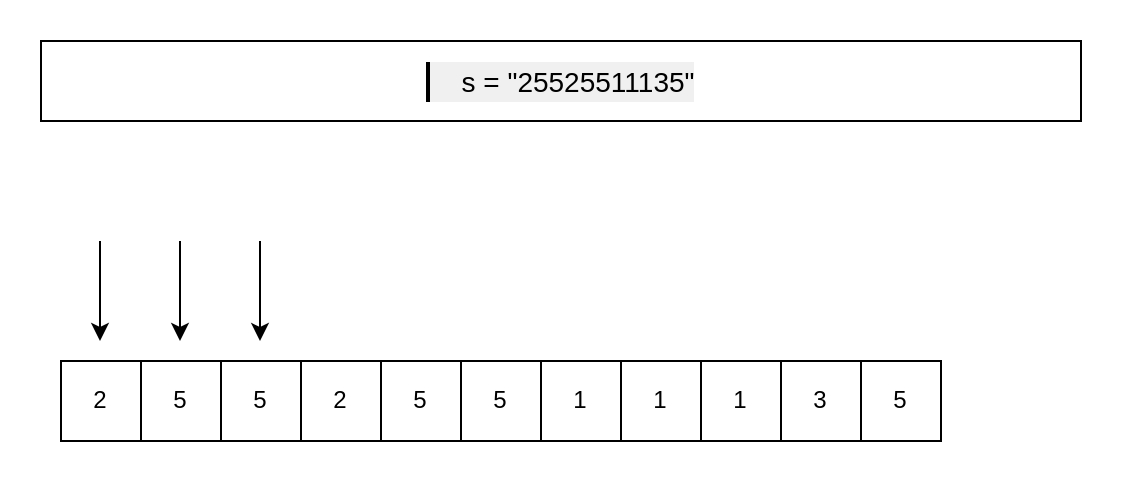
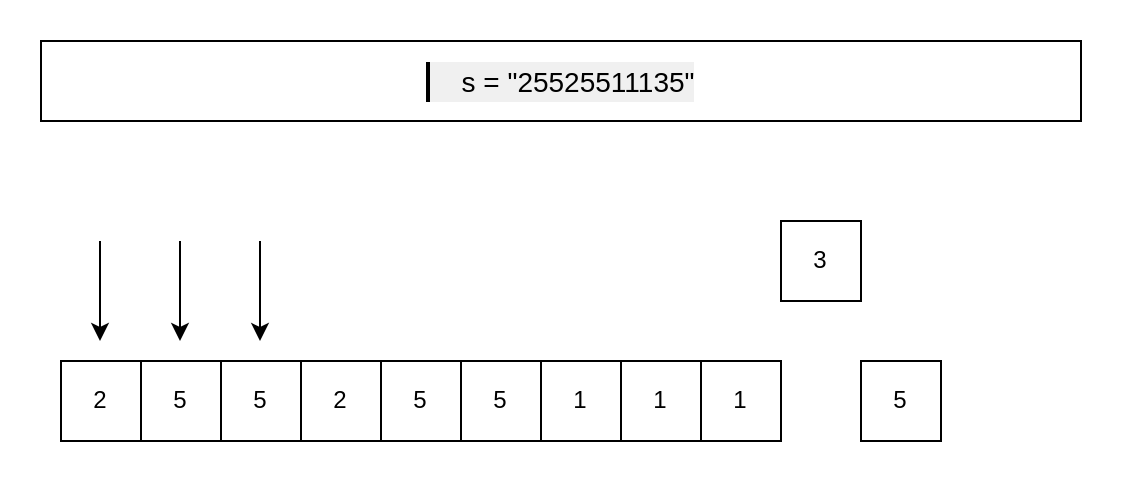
node "3": moved (821, 401) -> (821, 261)
